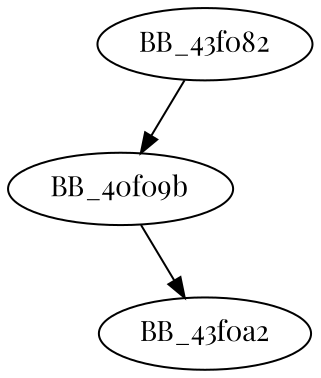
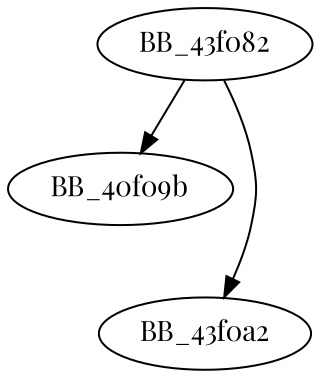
edge "BB_40f09b" -> "BB_43f0a2": now "BB_43f082" -> "BB_43f0a2"
